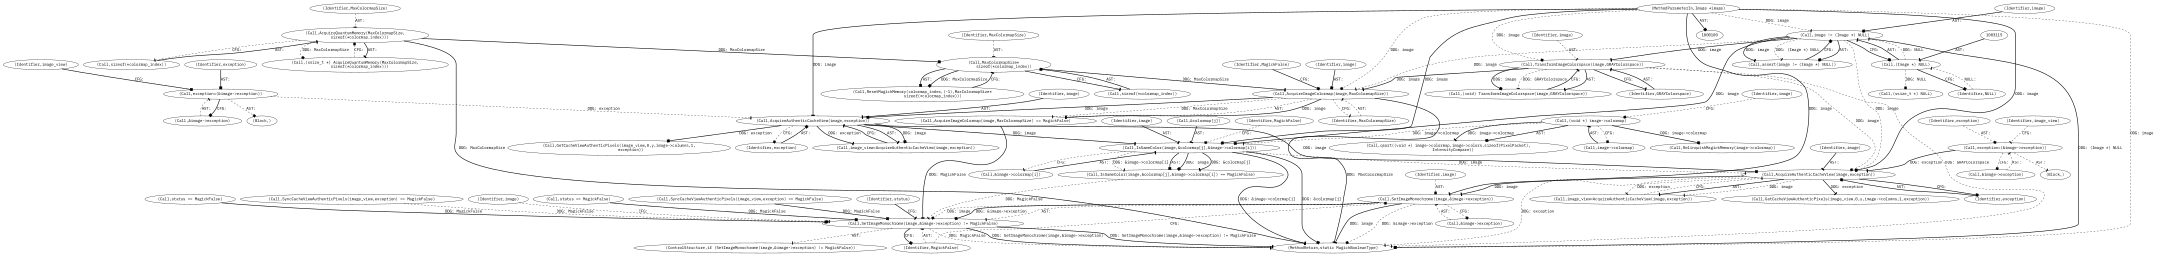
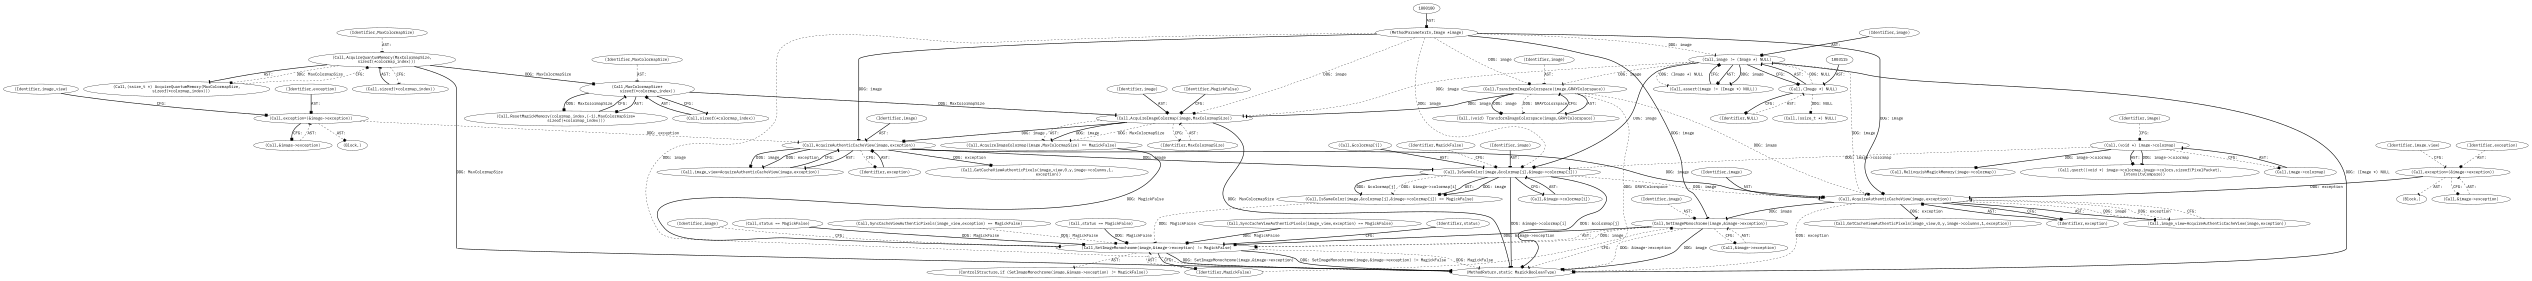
edge "(MethodParameterIn,Image *image)" -> "1000100": reversed
edge "(Call,image != (Image *) NULL)" -> "(Call,TransformImageColorspace(image,GRAYColorspace))": style bold -> dashed
edge "(Identifier,NULL)" -> "(Call,(Image *) NULL)": label "NULL: " -> "AST: "
edge "(MethodParameterIn,Image *image)" -> "(Call,IsSameColor(image,&colormap[j],&image->colormap[i]))": style bold -> dashed
node "(Identifier,GRAYColorspace)": removed
edge "(Call,IsSameColor(image,&colormap[j],&image->colormap[i]))" -> "(Call,&image->colormap[i])": style dashed -> bold
